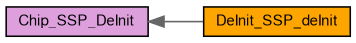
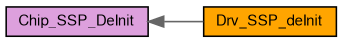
node "DeInit_SSP_deInit": label "DeInit_SSP_deInit" -> "Drv_SSP_deInit"
